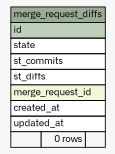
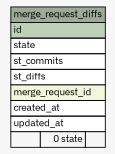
node "merge_request_diffs": text "0 rows" -> "0 state"
